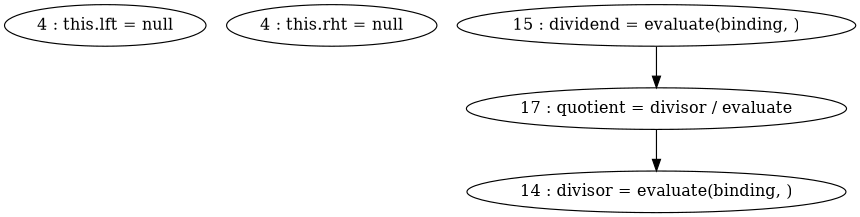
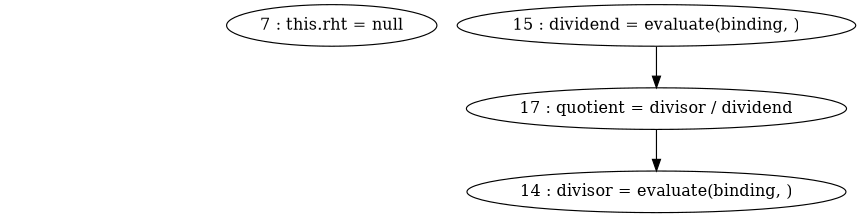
node "4 : this.lft = null": removed
node "4 : this.rht = null": label "4 : this.rht = null" -> "7 : this.rht = null"
node "17 : quotient = divisor / evaluate": label "17 : quotient = divisor / evaluate" -> "17 : quotient = divisor / dividend"
